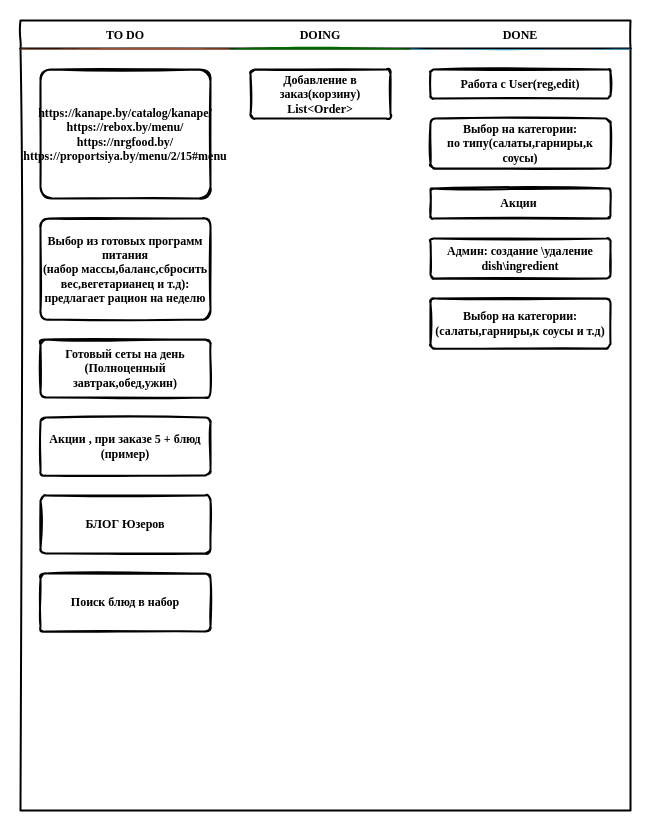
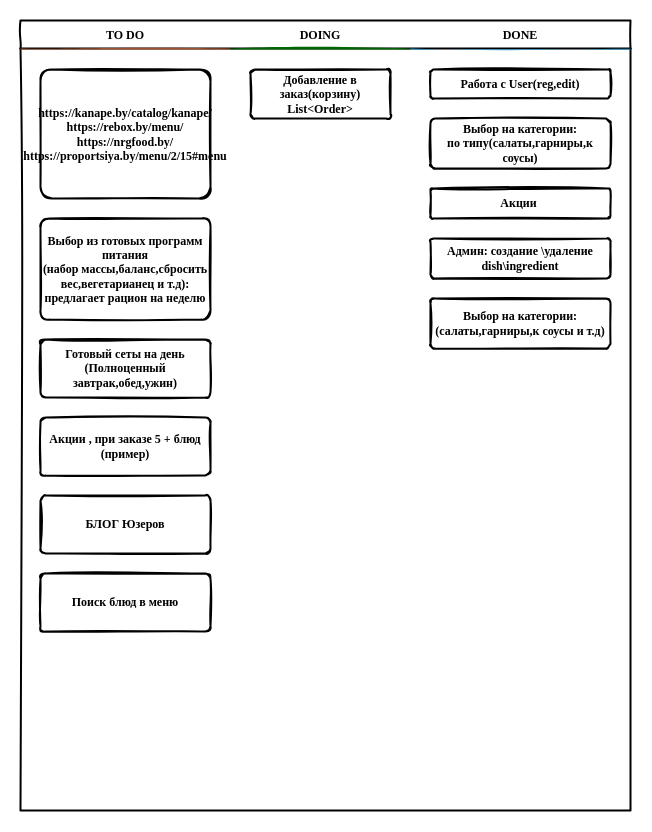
node "Поиск блюд в набор": label "Поиск блюд в набор" -> "Поиск блюд в меню"
